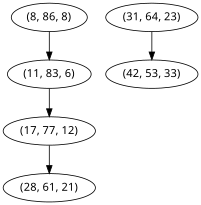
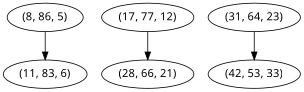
node "(8, 86, 8)": label "(8, 86, 8)" -> "(8, 86, 5)"
edge "(11, 83, 6)" -> "(17, 77, 12)": removed
node "(28, 61, 21)": label "(28, 61, 21)" -> "(28, 66, 21)"
